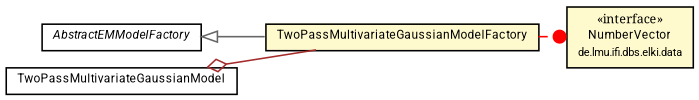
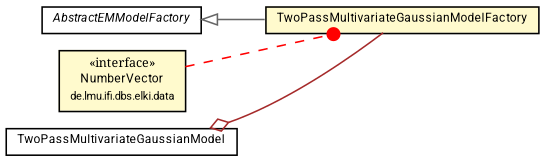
edge "TwoPassMultivariateGaussianModelFactory" -> "NumberVector": reversed
